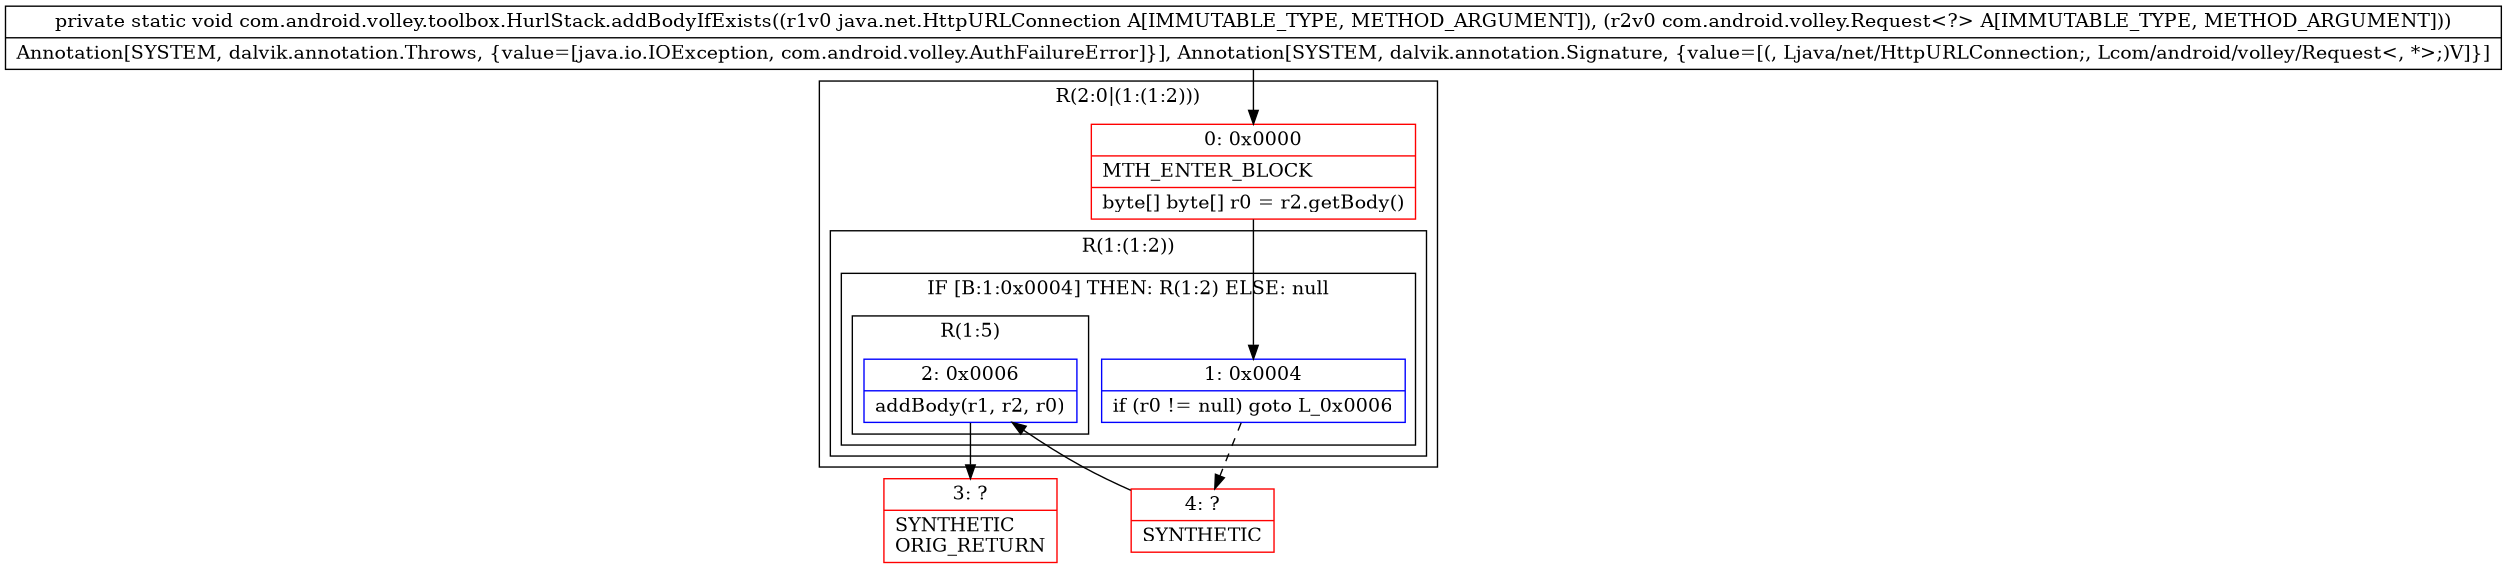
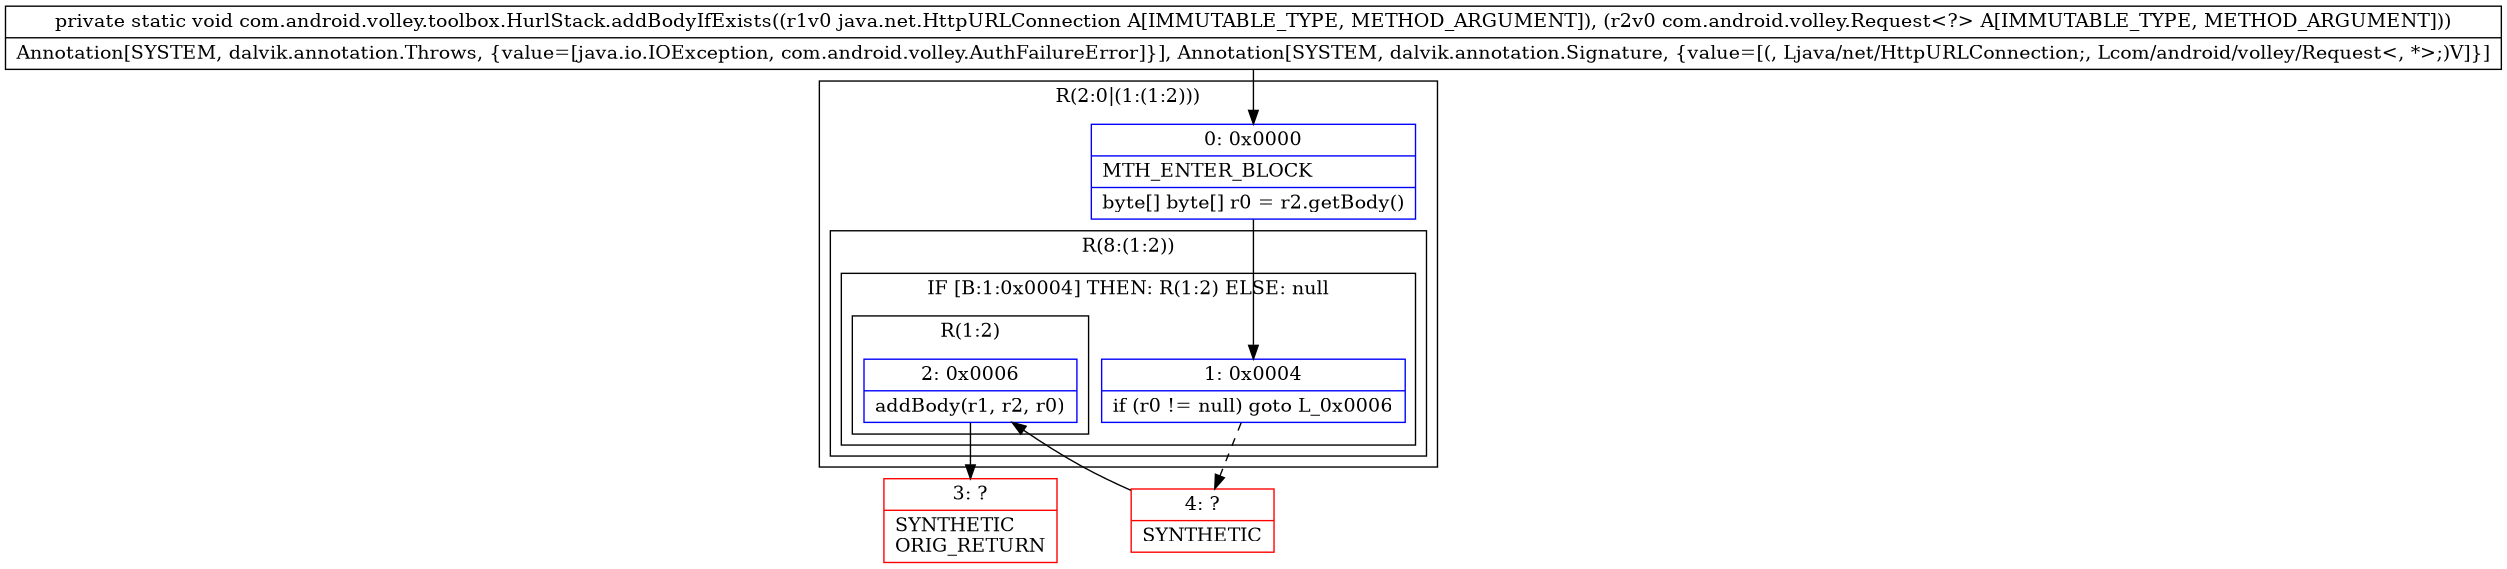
node "0: 0x0000": color red -> blue
cluster "R(1:(1:2))": label "R(1:(1:2))" -> "R(8:(1:2))"
cluster "R(1:5)": label "R(1:5)" -> "R(1:2)"
